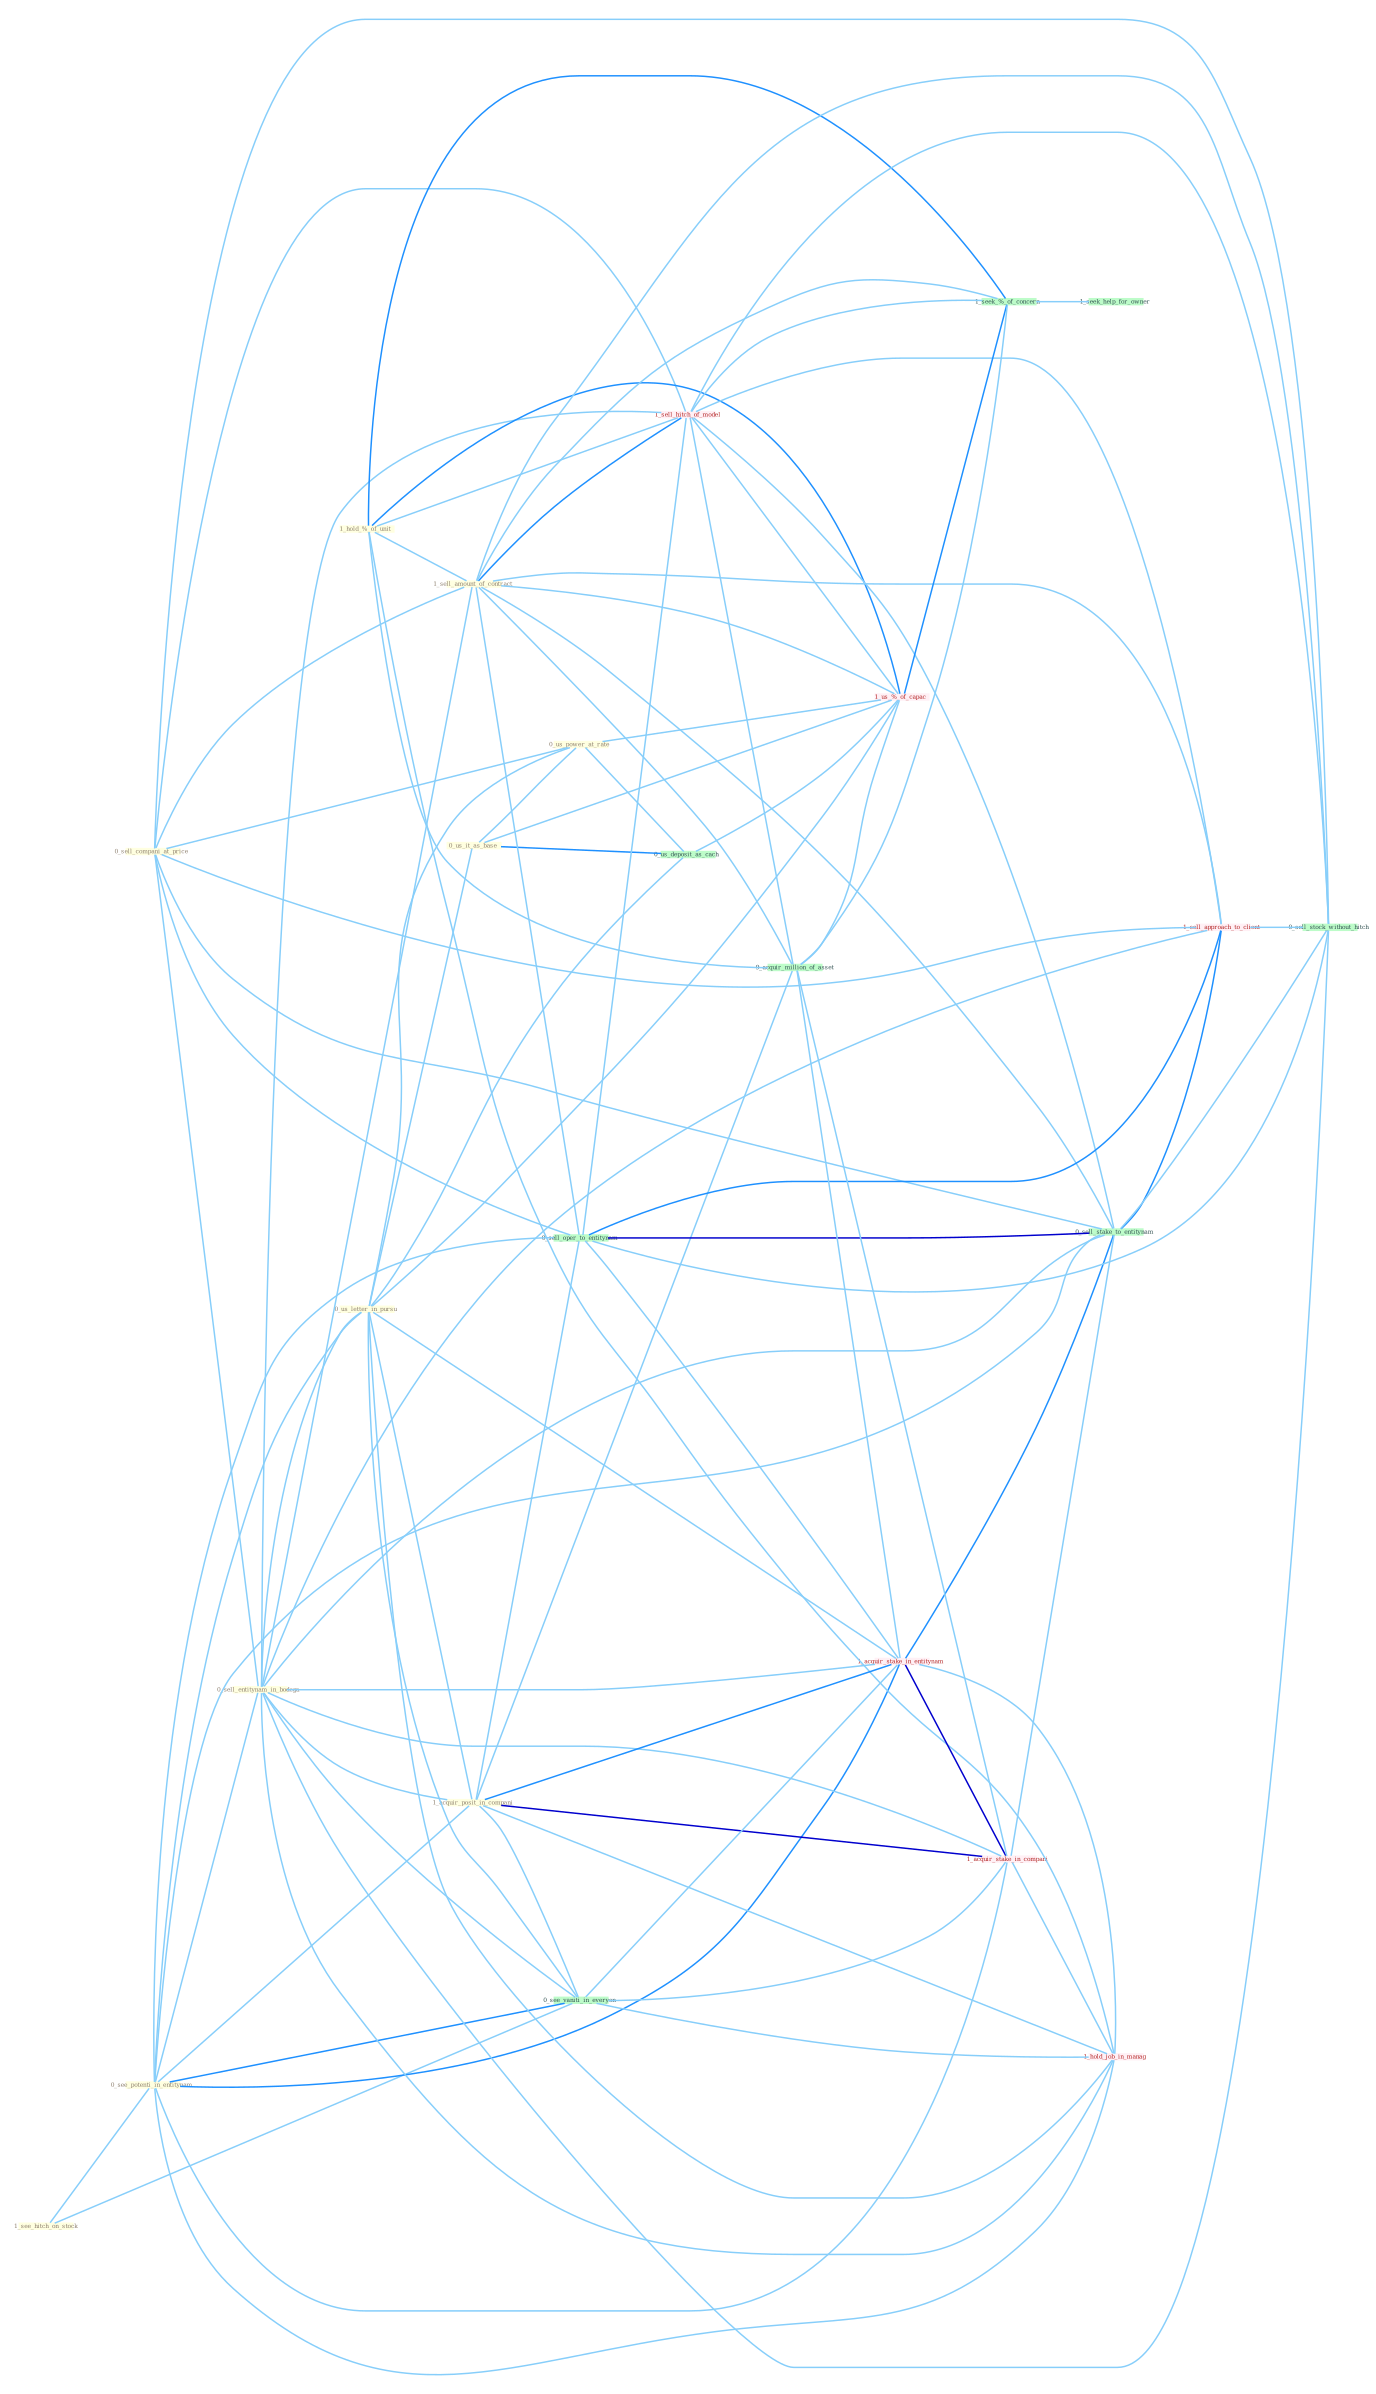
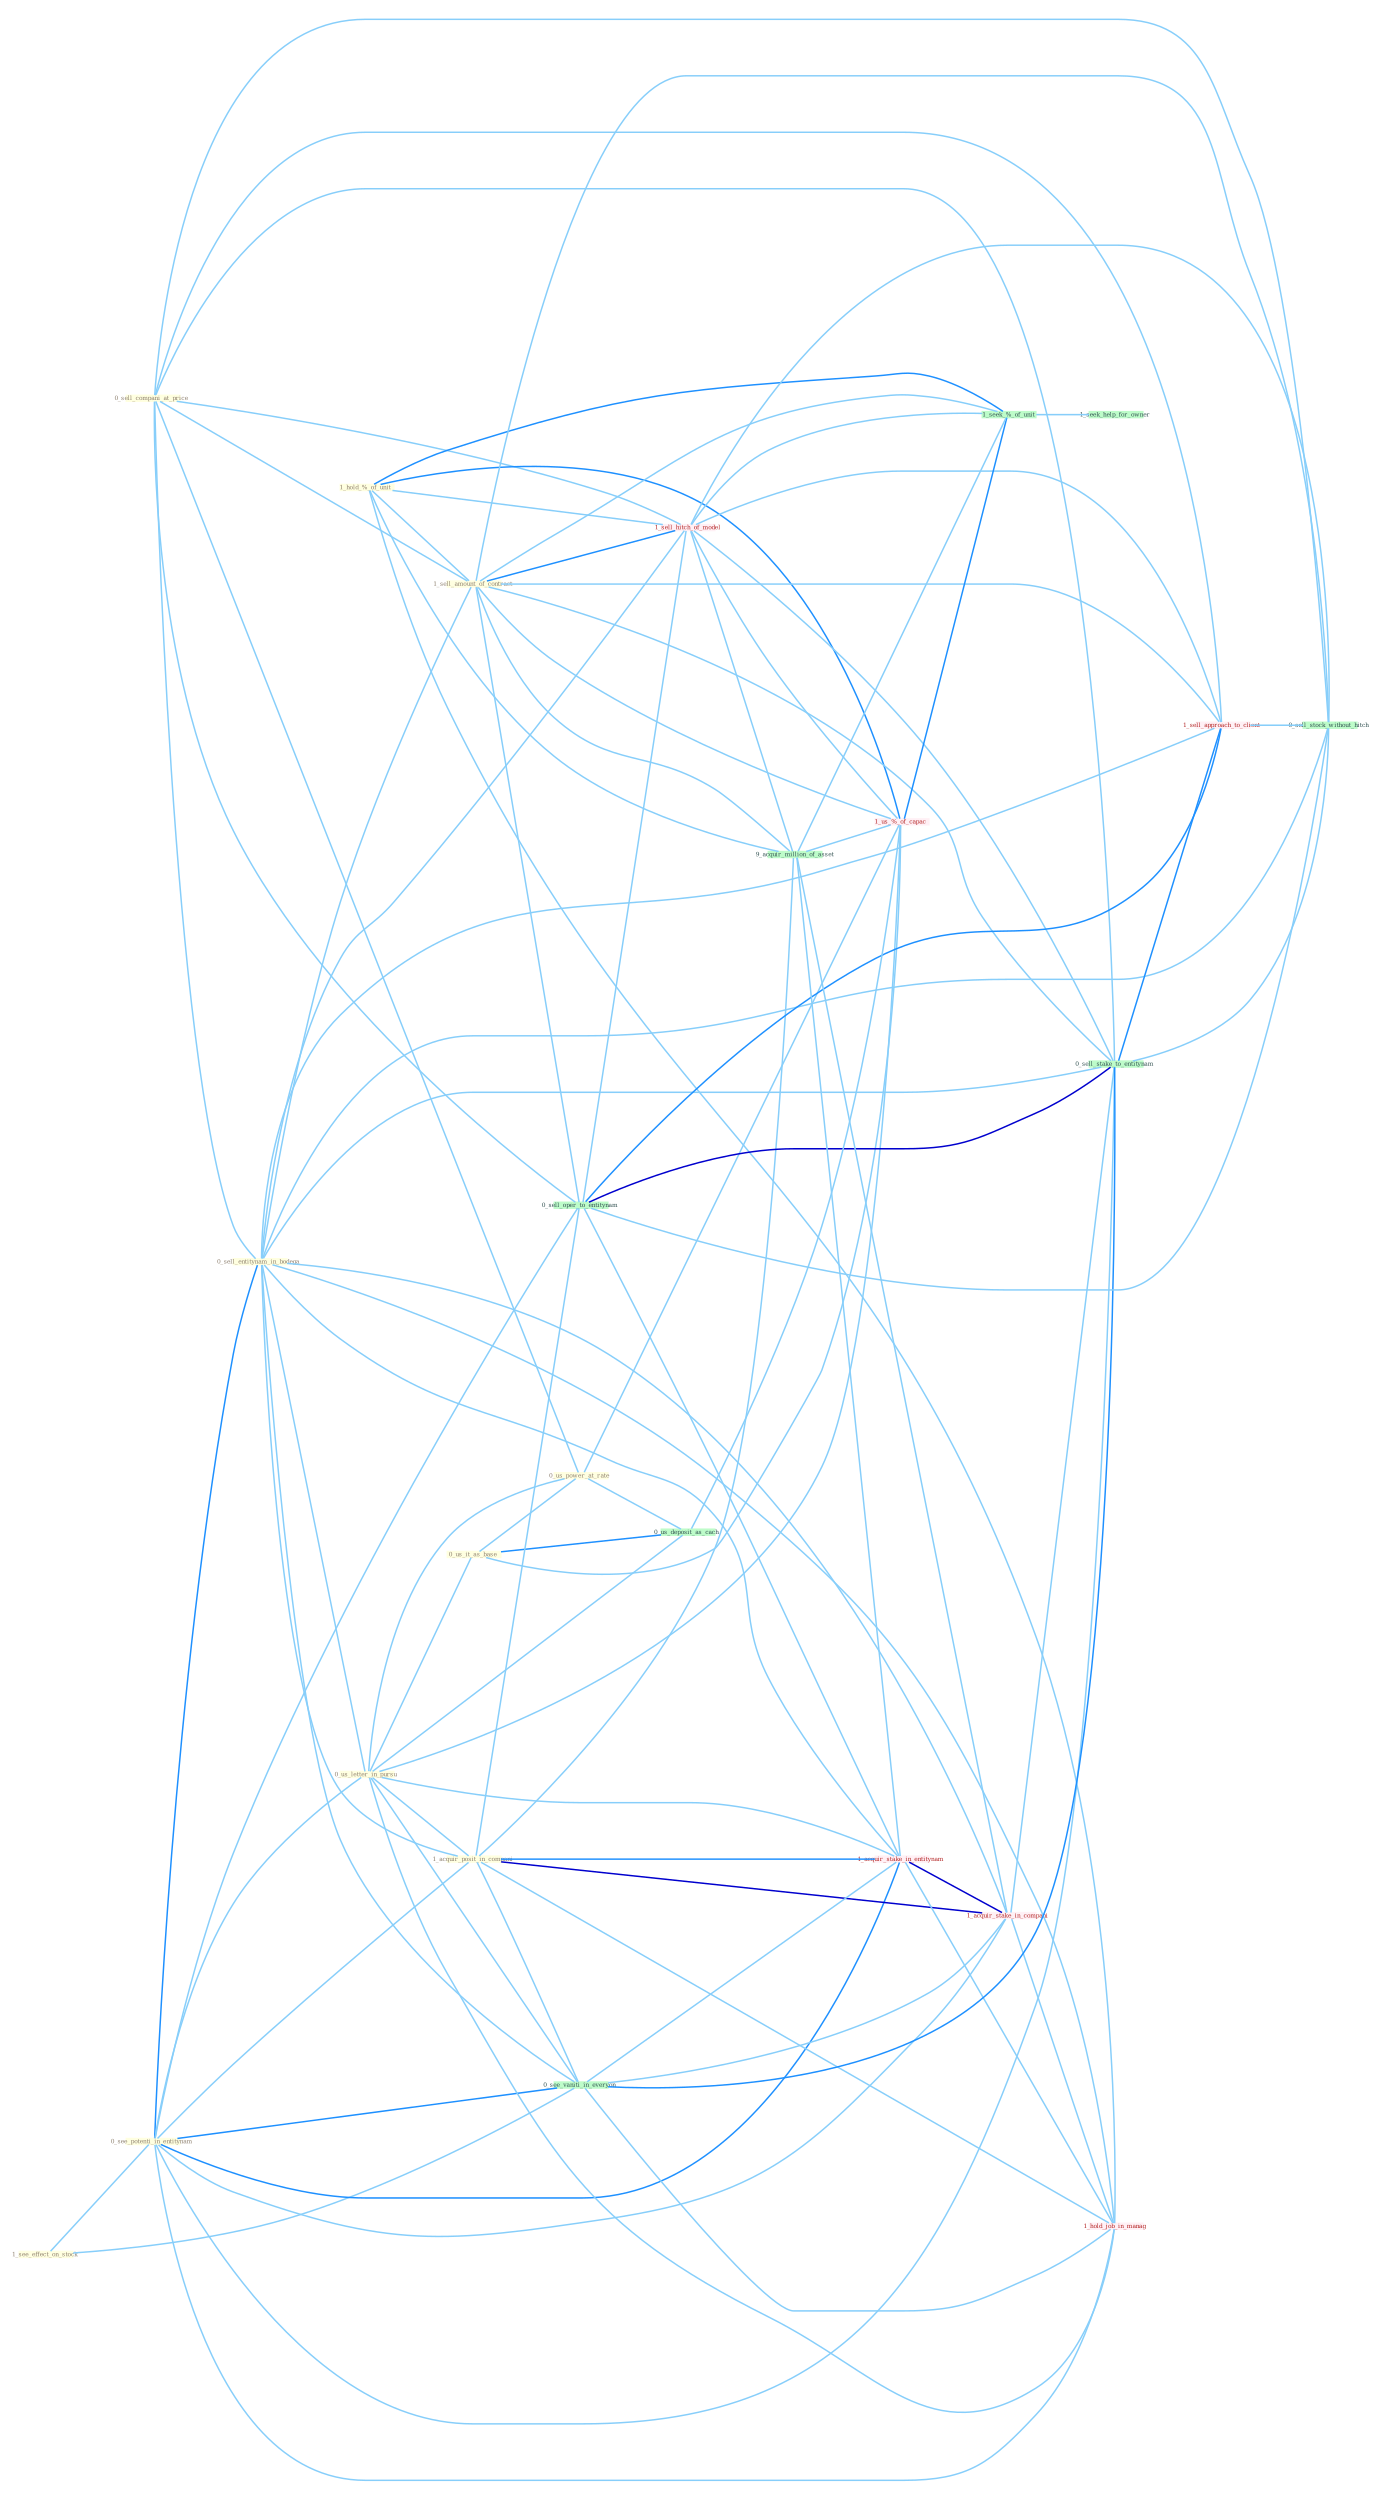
node "1_seek_%_of_concern": label "1_seek_%_of_concern" -> "1_seek_%_of_unit"
edge "0_sell_stake_to_entitynam" -- "1_acquir_stake_in_entitynam": now "0_sell_stake_to_entitynam" -- "0_see_vaniti_in_everyon"
edge "0_sell_entitynam_in_bodega" -- "0_see_potenti_in_entitynam": color #87cefa -> #1e90ff
node "1_see_hitch_on_stock": label "1_see_hitch_on_stock" -> "1_see_effect_on_stock"
